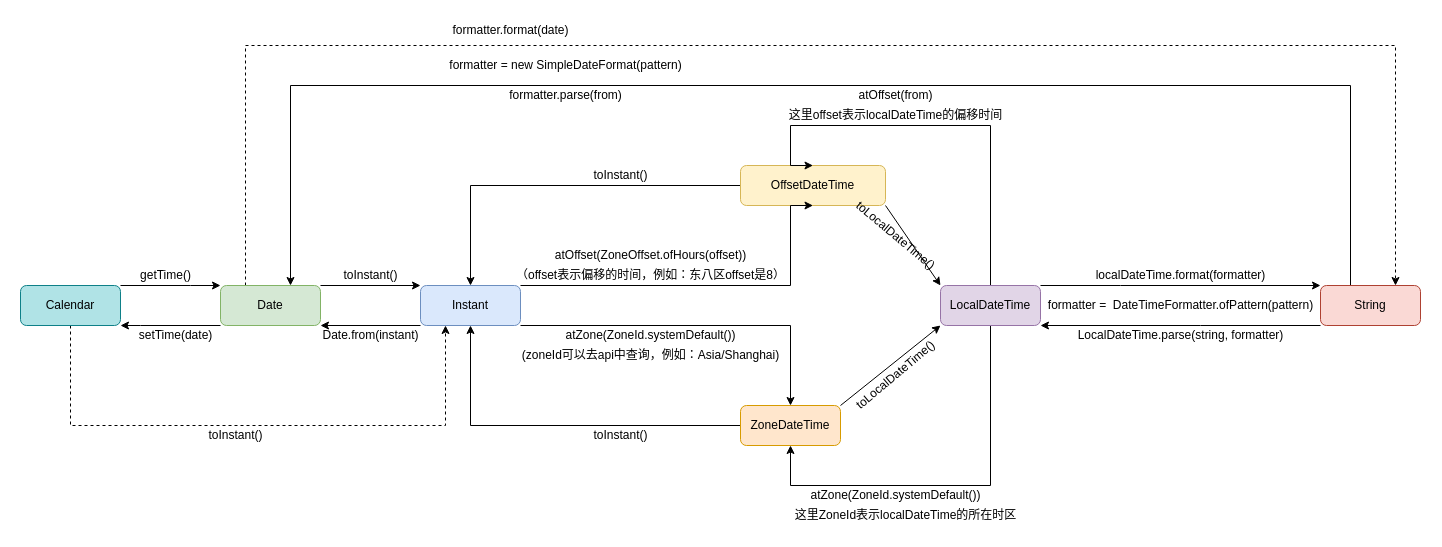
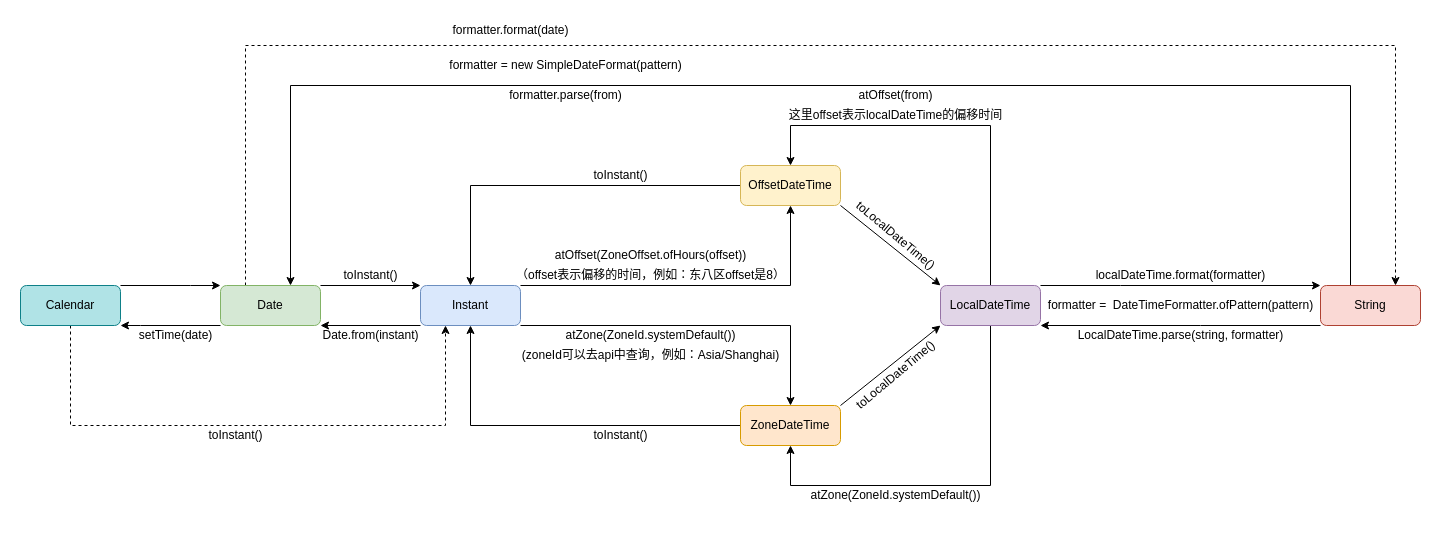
node "OffsetDateTime": size 145x40 -> 100x40
node "getTime()": removed
node "这里ZoneId表示localDateTime的所在时区": removed
